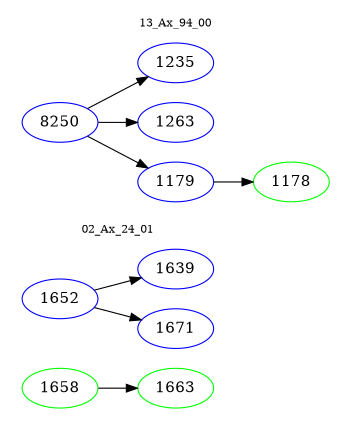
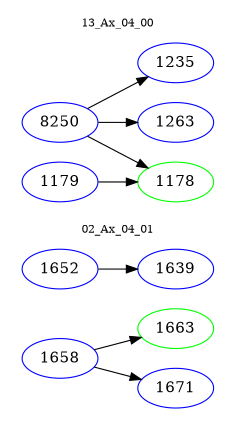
cluster "13_Ax_94_00": label "13_Ax_94_00" -> "13_Ax_04_00"
edge "8250" -> "1179": now "8250" -> "1178"
cluster "02_Ax_24_01": label "02_Ax_24_01" -> "02_Ax_04_01"
edge "1652" -> "1671": now "1658" -> "1671"
node "1658": color green -> blue
